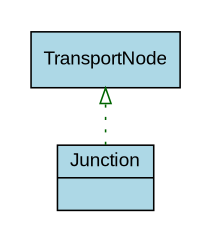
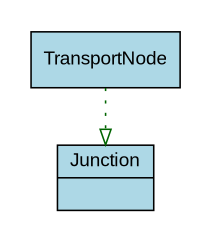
edge "Junction" -> "TransportNode": reversed
